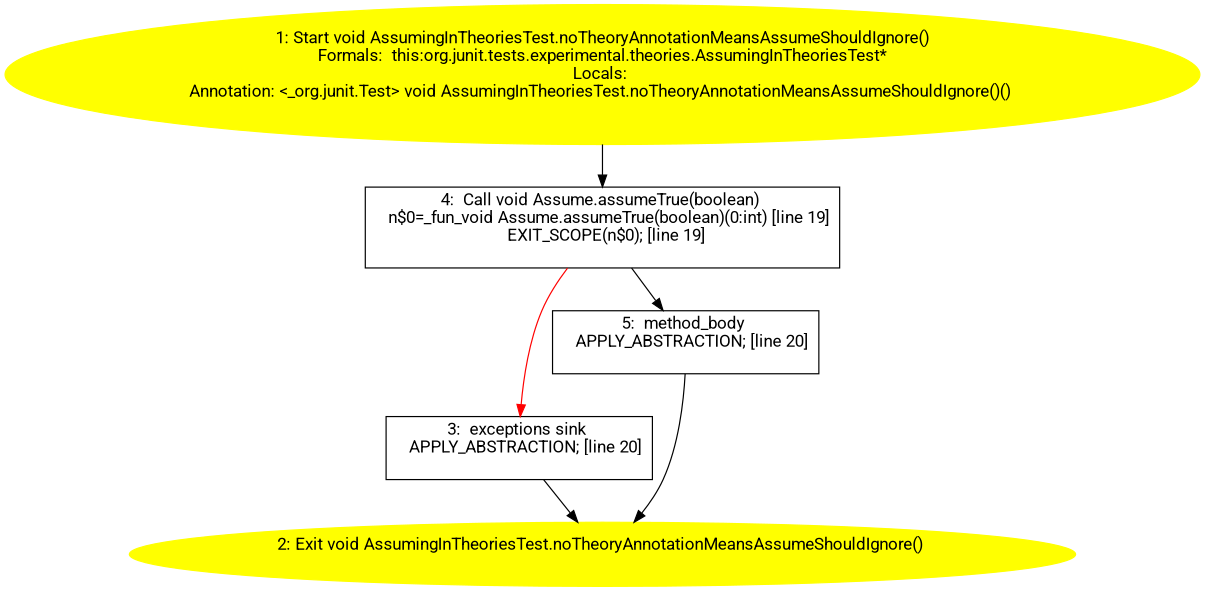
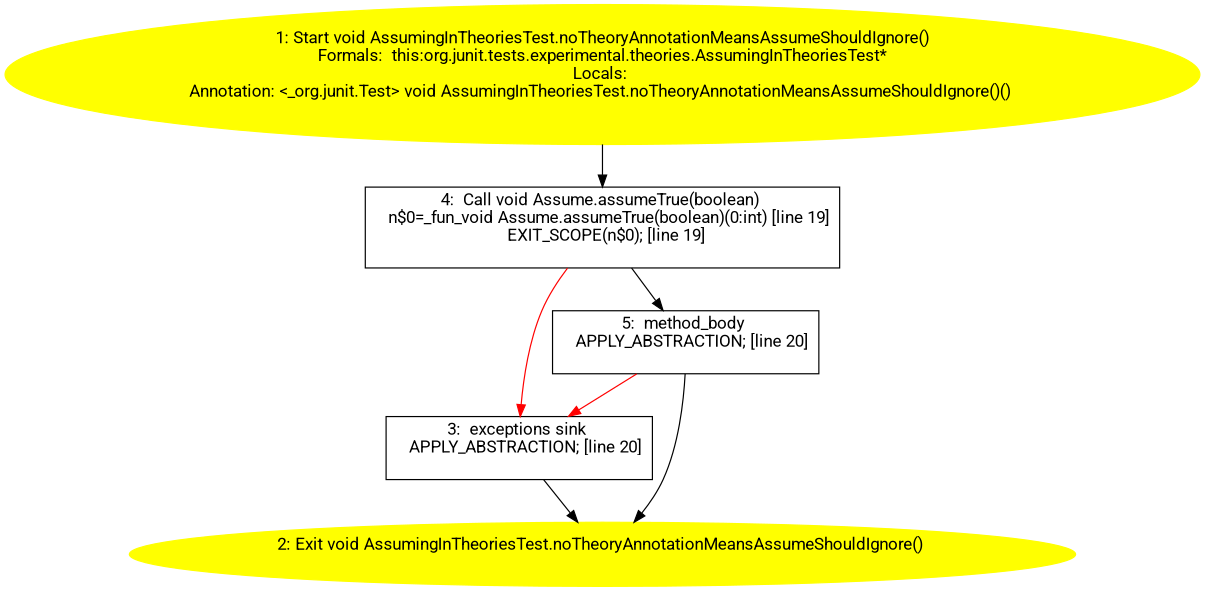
edge "5:  method_body APPLY_ABSTRACTION; [line 20]" -> "3:  exceptions sink APPLY_ABSTRACTION; [line 20]": added
